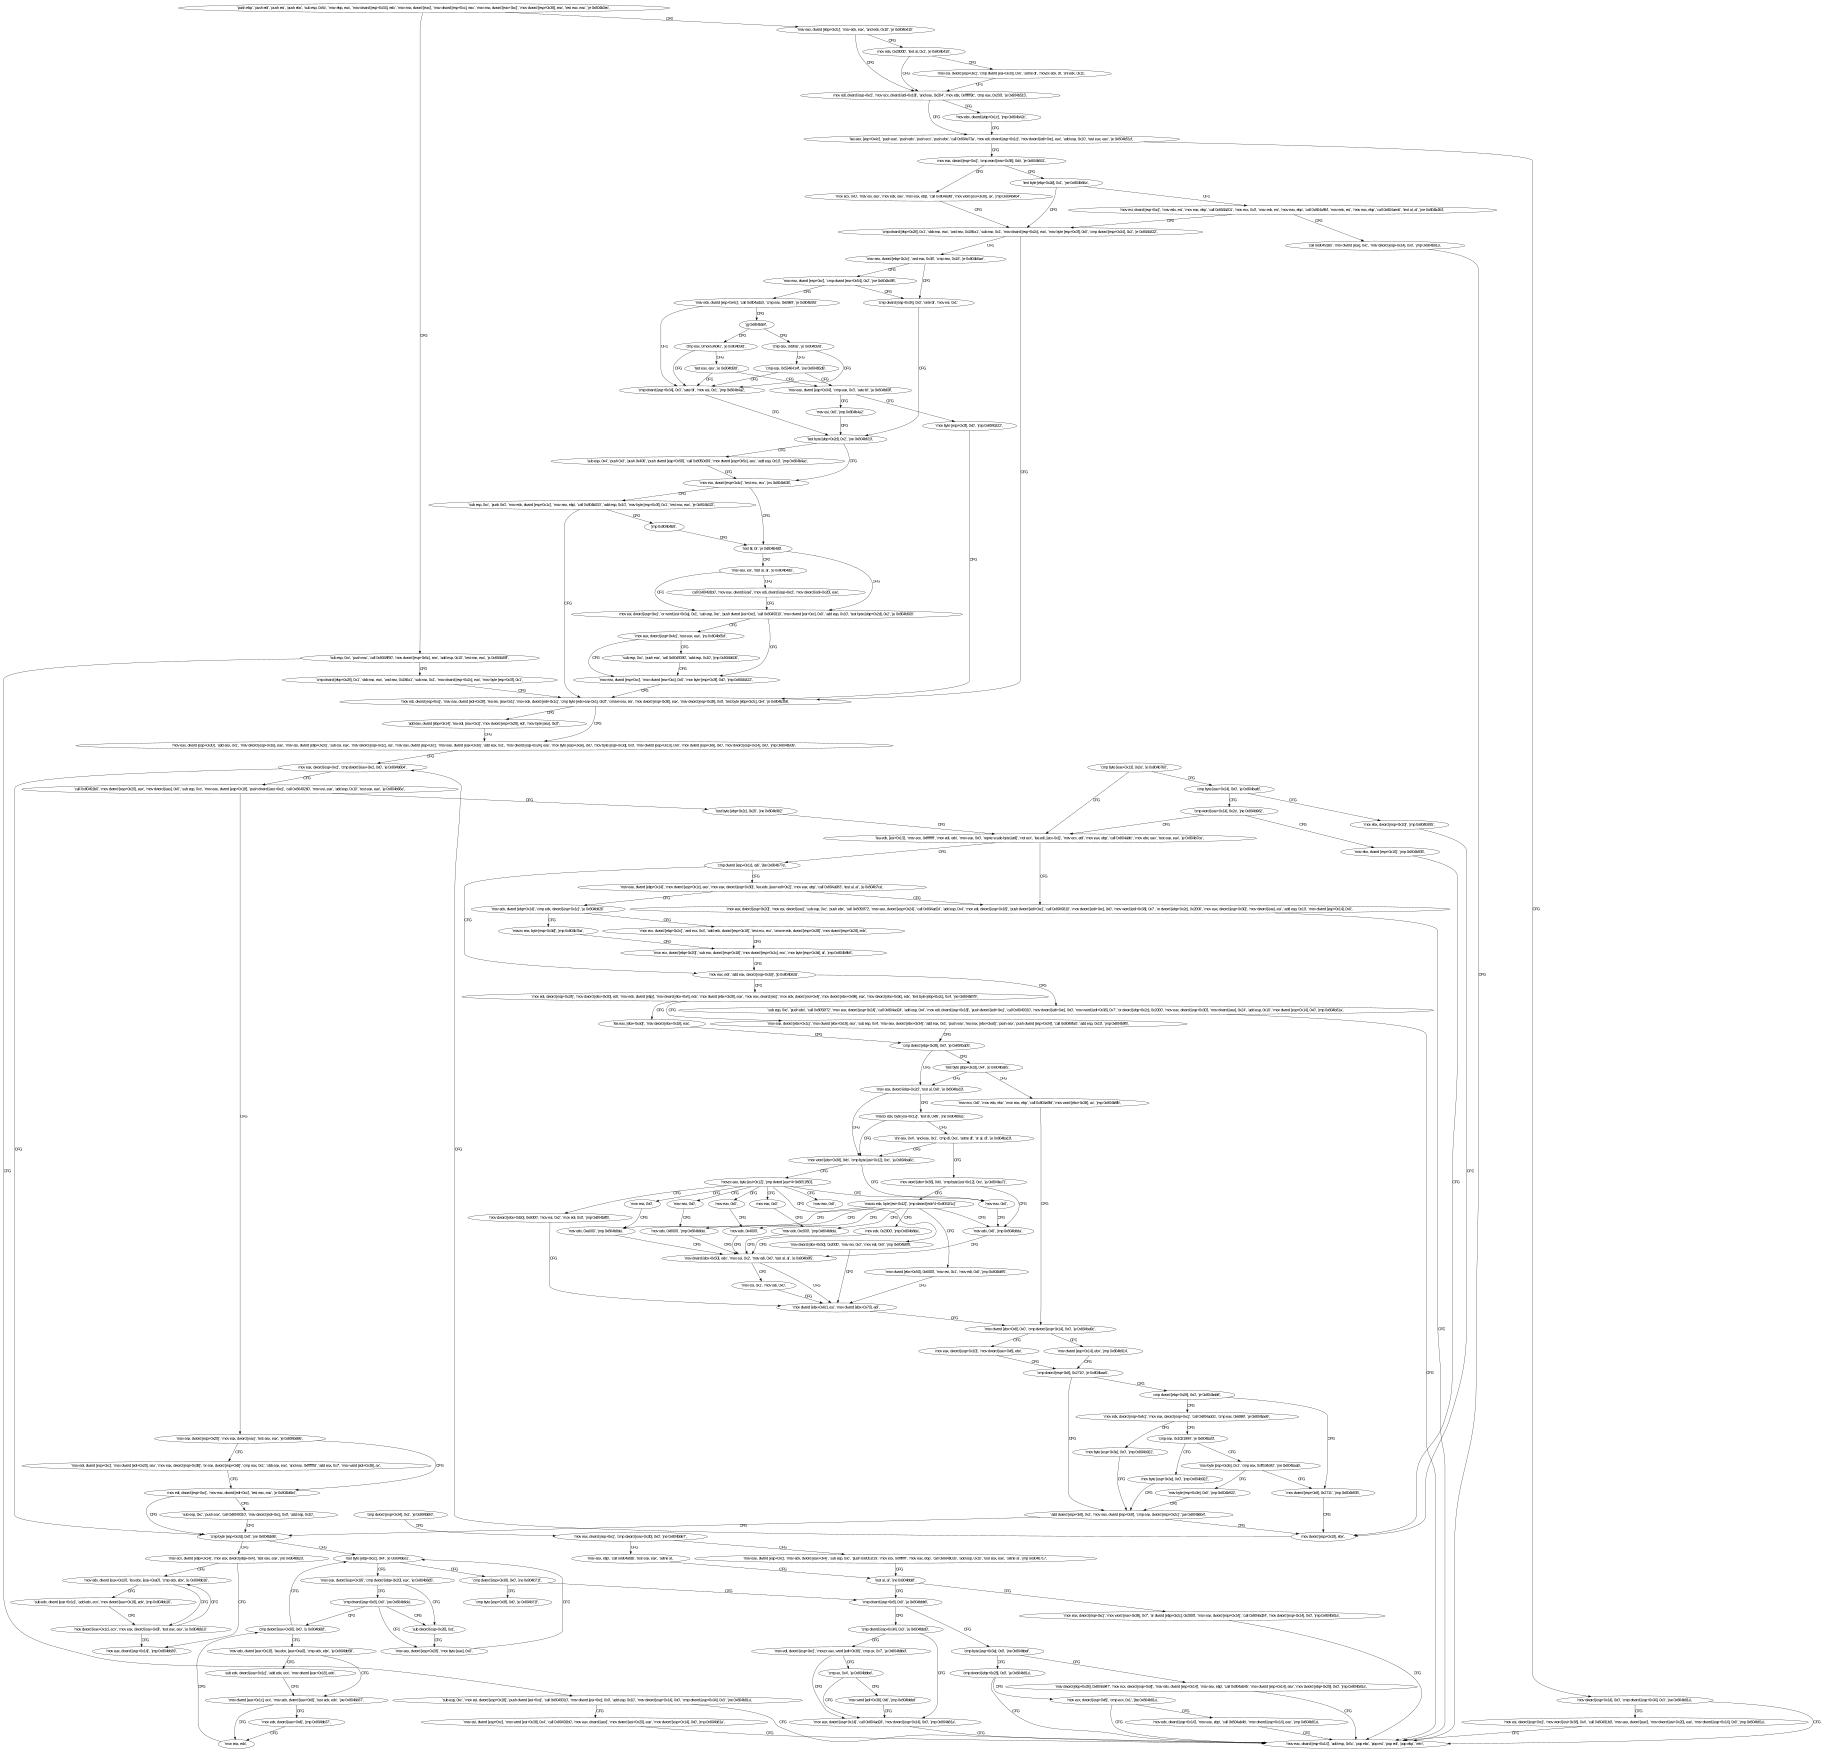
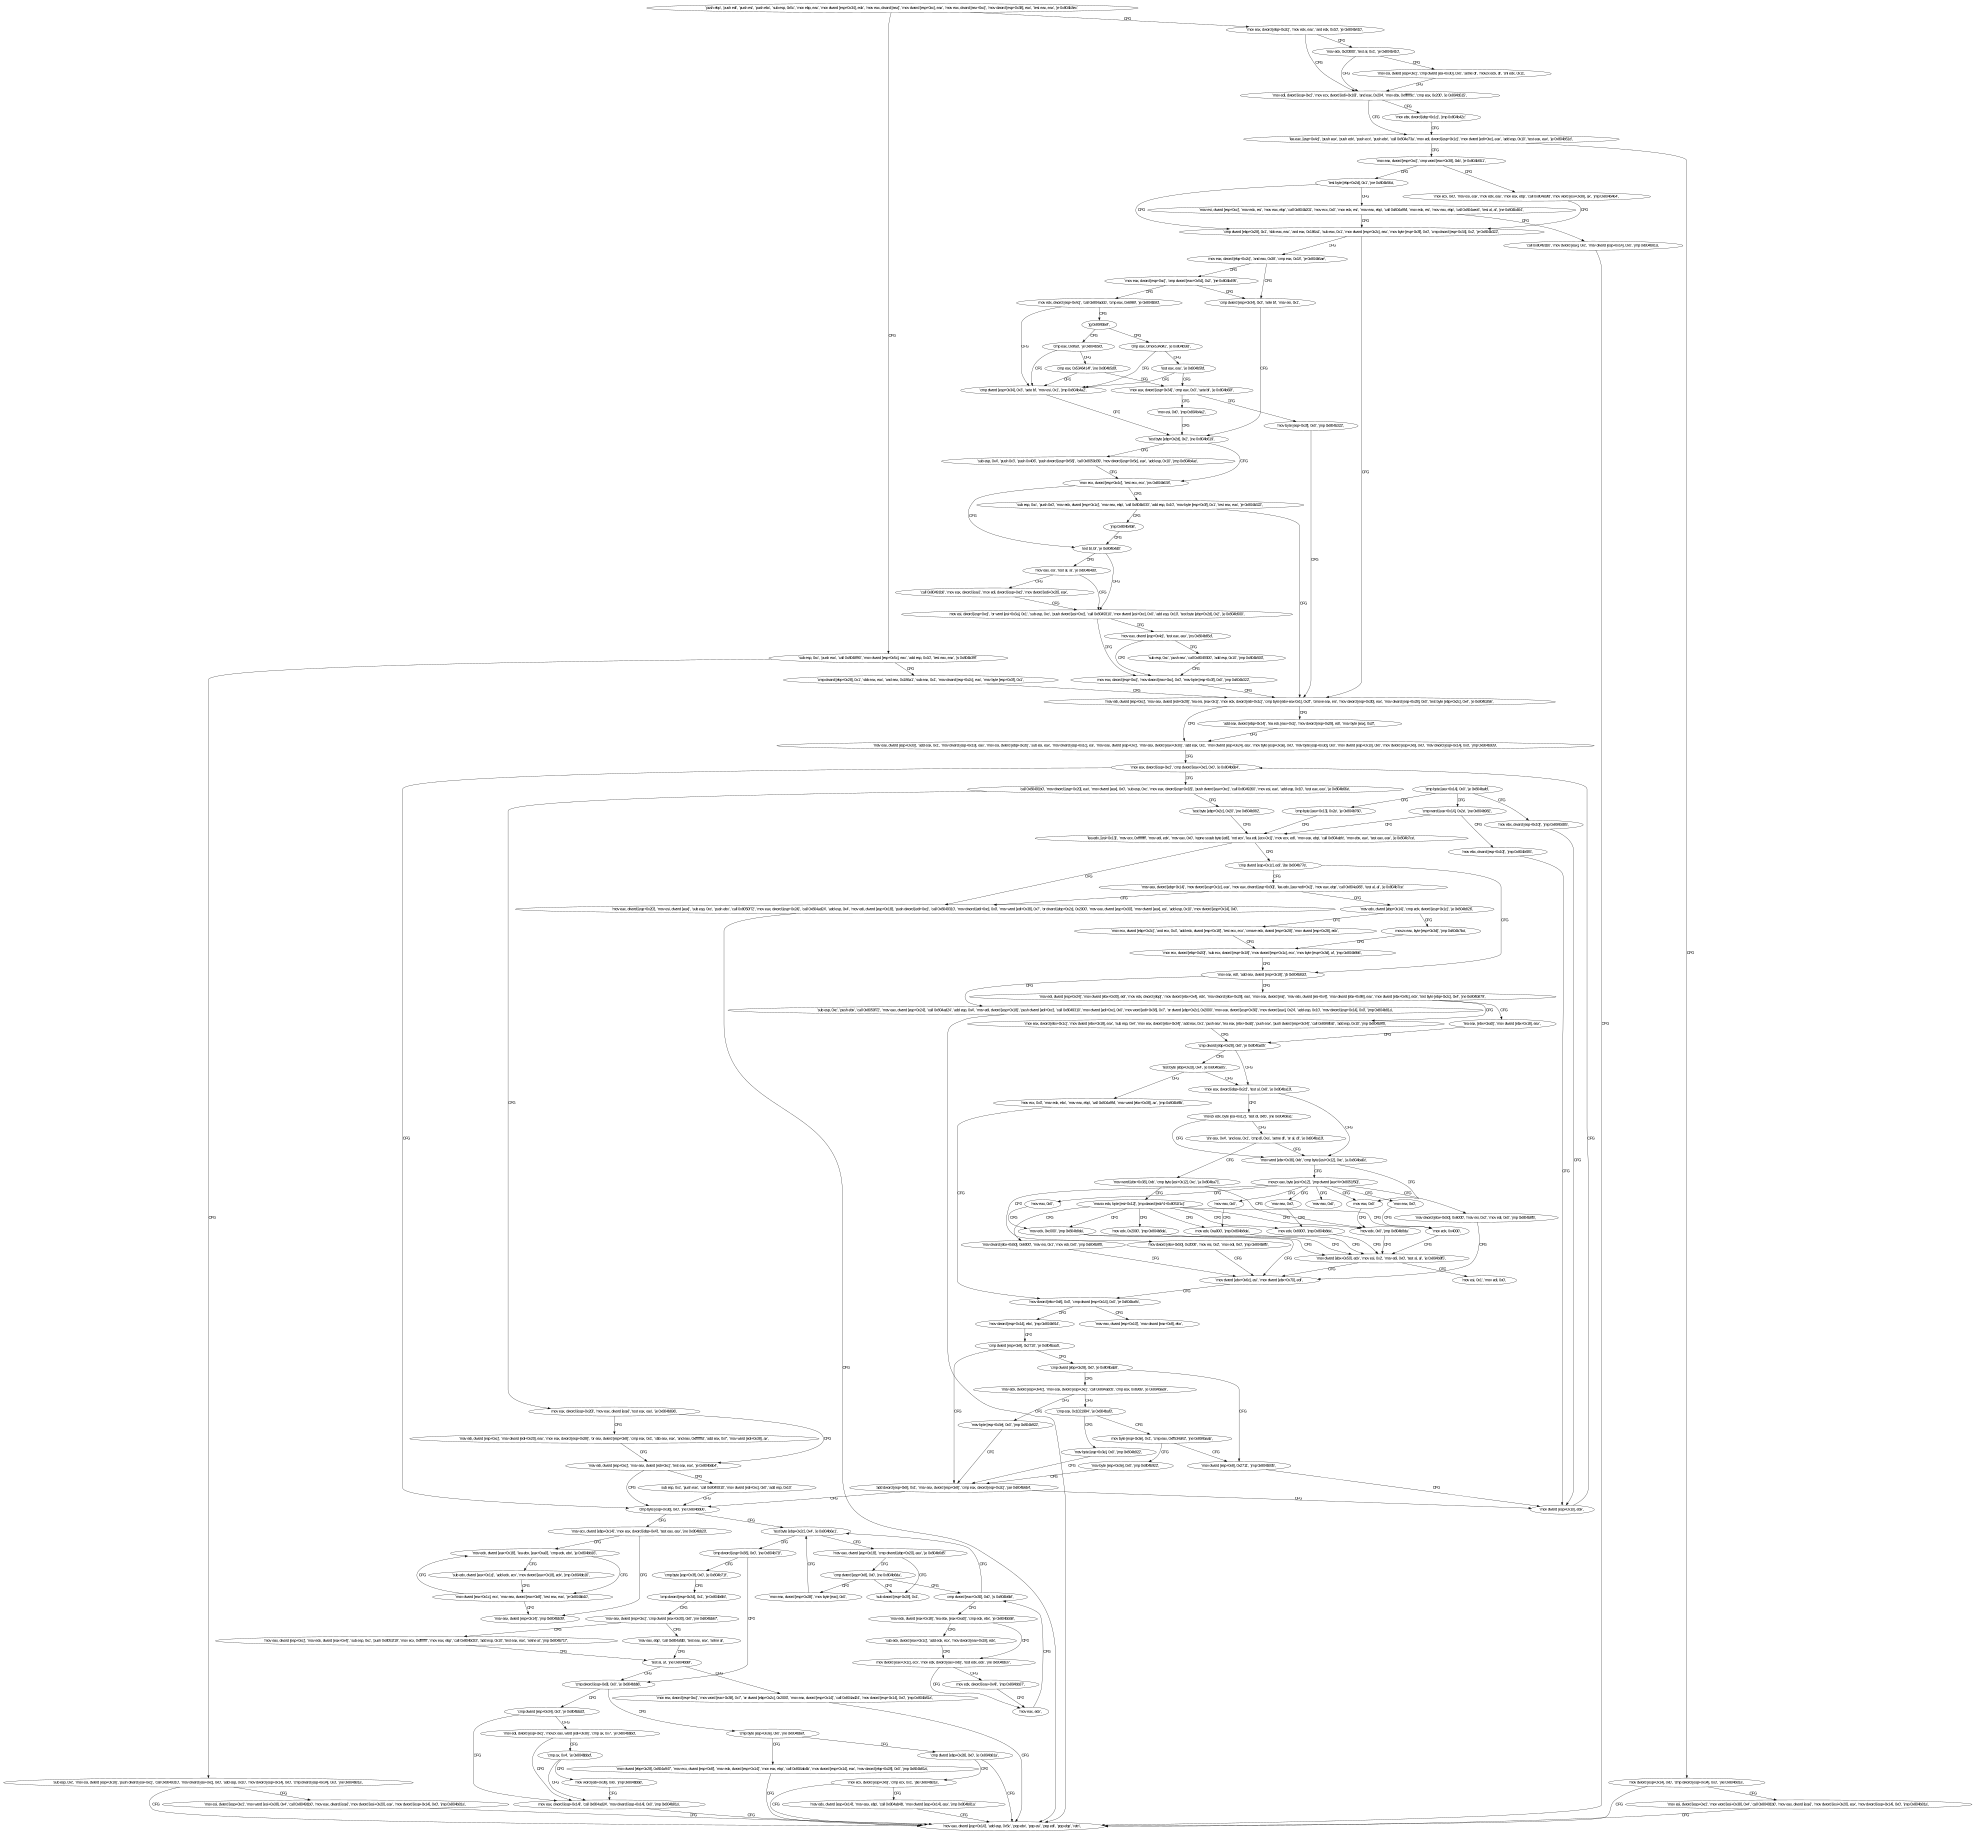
edge "'cmp byte [eax+0x13], 0x2e', 'je 0x804b760'," -> "'cmp byte [eax+0x14], 0x0', 'je 0x804bafd',": reversed
edge "'mov esi, 0x1', 'mov edi, 0x0'," -> "'mov dword [ebx+0x6c], esi', 'mov dword [ebx+0x70], edi',": now "'mov edx, 0xc000', 'jmp 0x804b8da'," -> "'mov dword [ebx+0x6c], esi', 'mov dword [ebx+0x70], edi',"
edge "'mov eax, dword [esp+0x10]', 'mov dword [eax+0x8], ebx'," -> "'cmp dword [esp+0x8], 0x2710', 'je 0x804baa5',": removed, label "CFG"
edge "'cmp byte [esp+0x3f], 0x0', 'je 0x804b71f'," -> "'cmp dword [esp+0x34], 0x1', 'je 0x804b6fd',": added, label "CFG"
edge "'sub dword [esp+0x28], 0x1'," -> "'mov eax, dword [esp+0x28]', 'mov byte [eax], 0x0',": removed, label "CFG"
